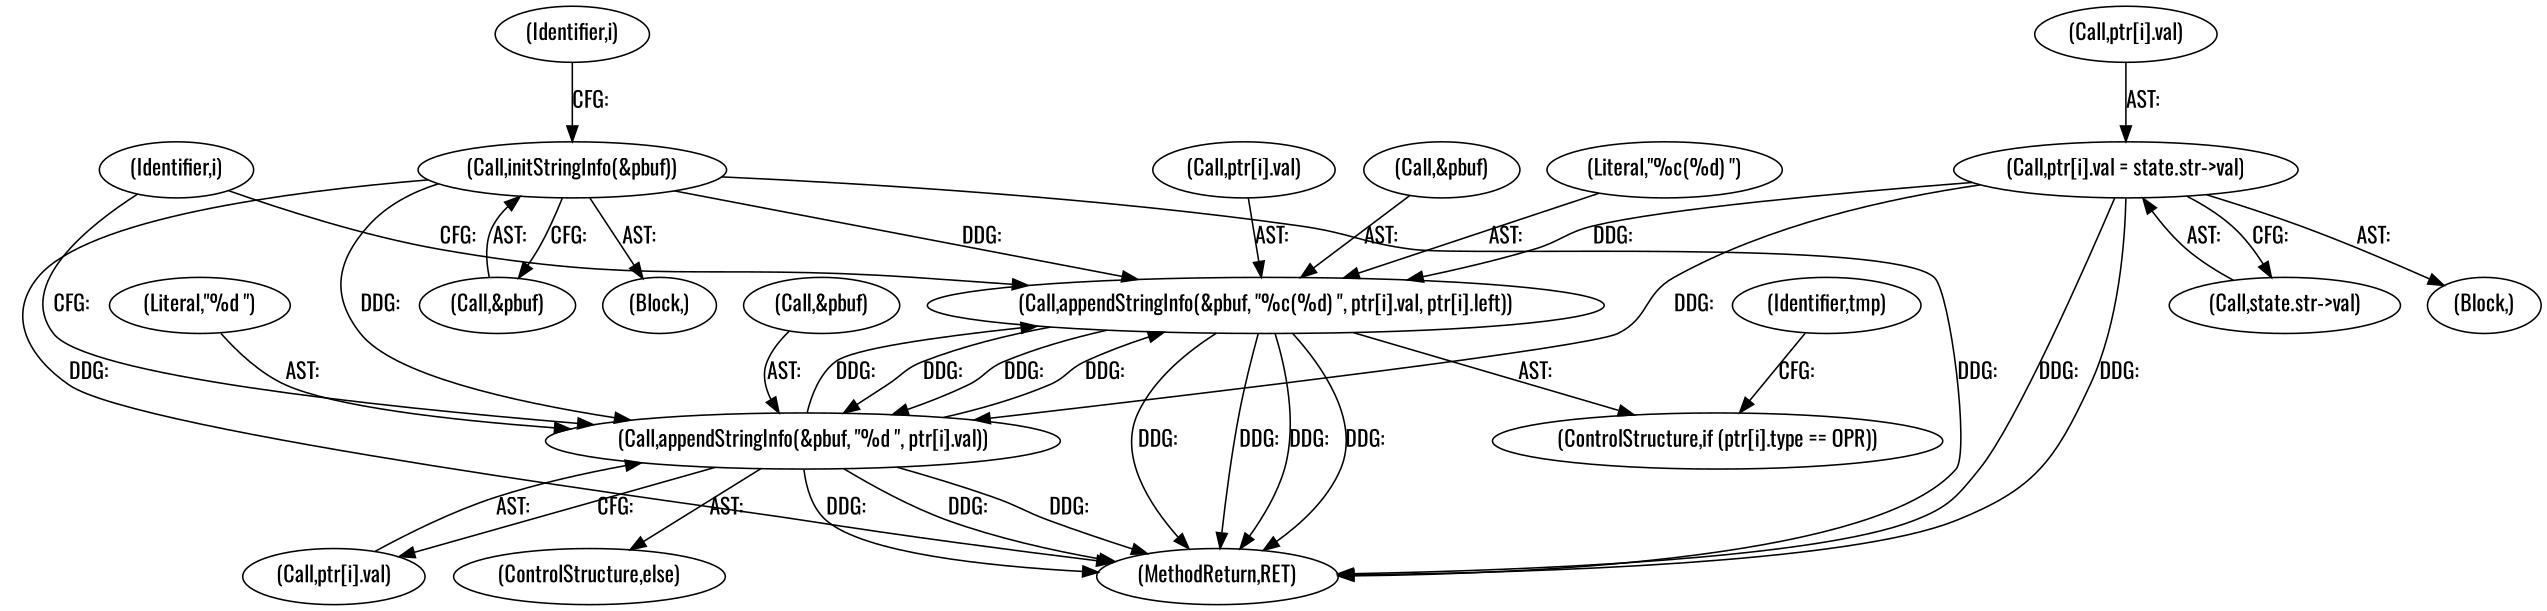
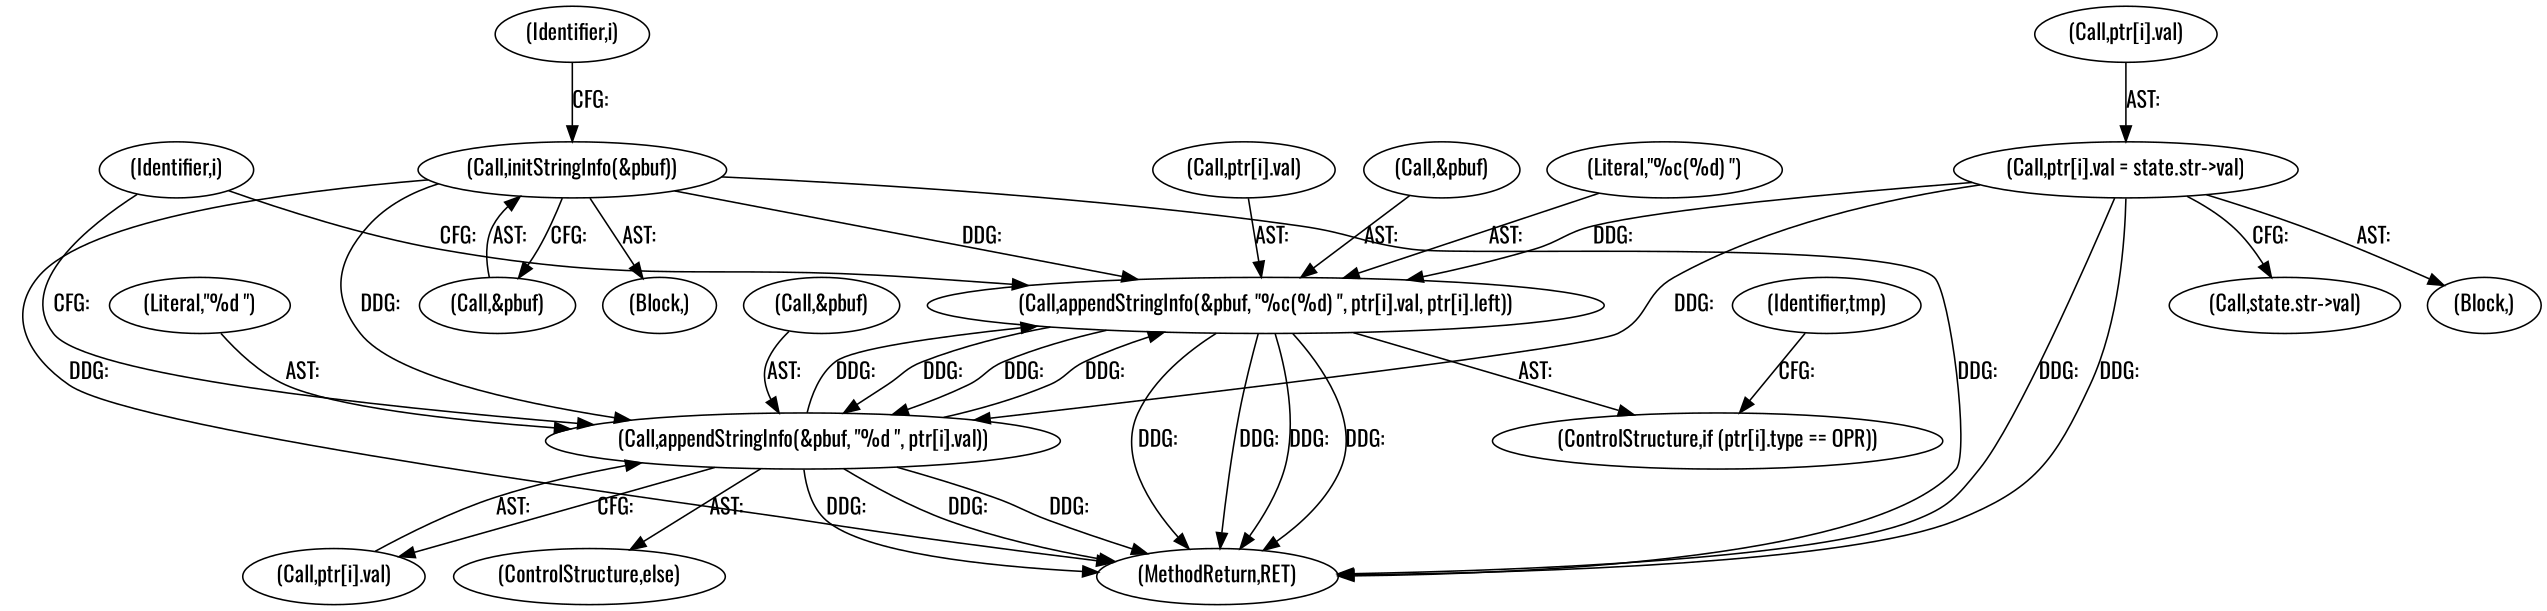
edge "(Call,state.str->val)" -> "(Call,ptr[i].val = state.str->val)": removed, label "AST:"
